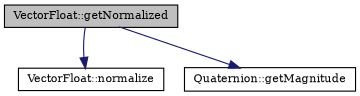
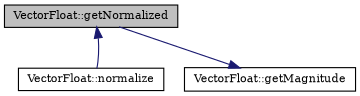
edge "VectorFloat::getNormalized" -> "VectorFloat::normalize": reversed
node "Quaternion::getMagnitude": label "Quaternion::getMagnitude" -> "VectorFloat::getMagnitude"
